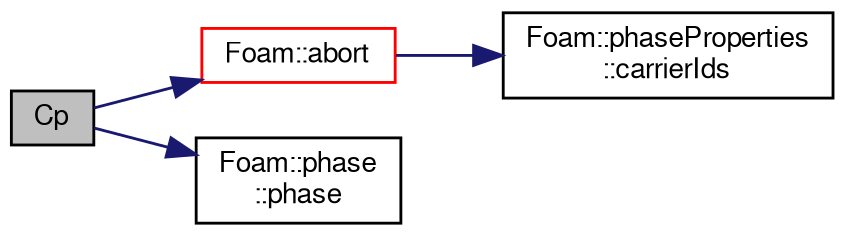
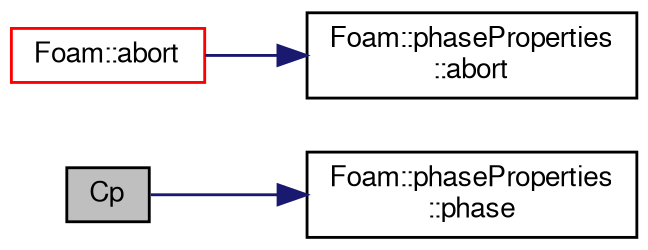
node "Foam::phaseProperties ::carrierIds": label "Foam::phaseProperties ::carrierIds" -> "Foam::phaseProperties ::abort"
edge "Cp" -> "Foam::abort": removed
node "Foam::phase ::phase": label "Foam::phase ::phase" -> "Foam::phaseProperties ::phase"
